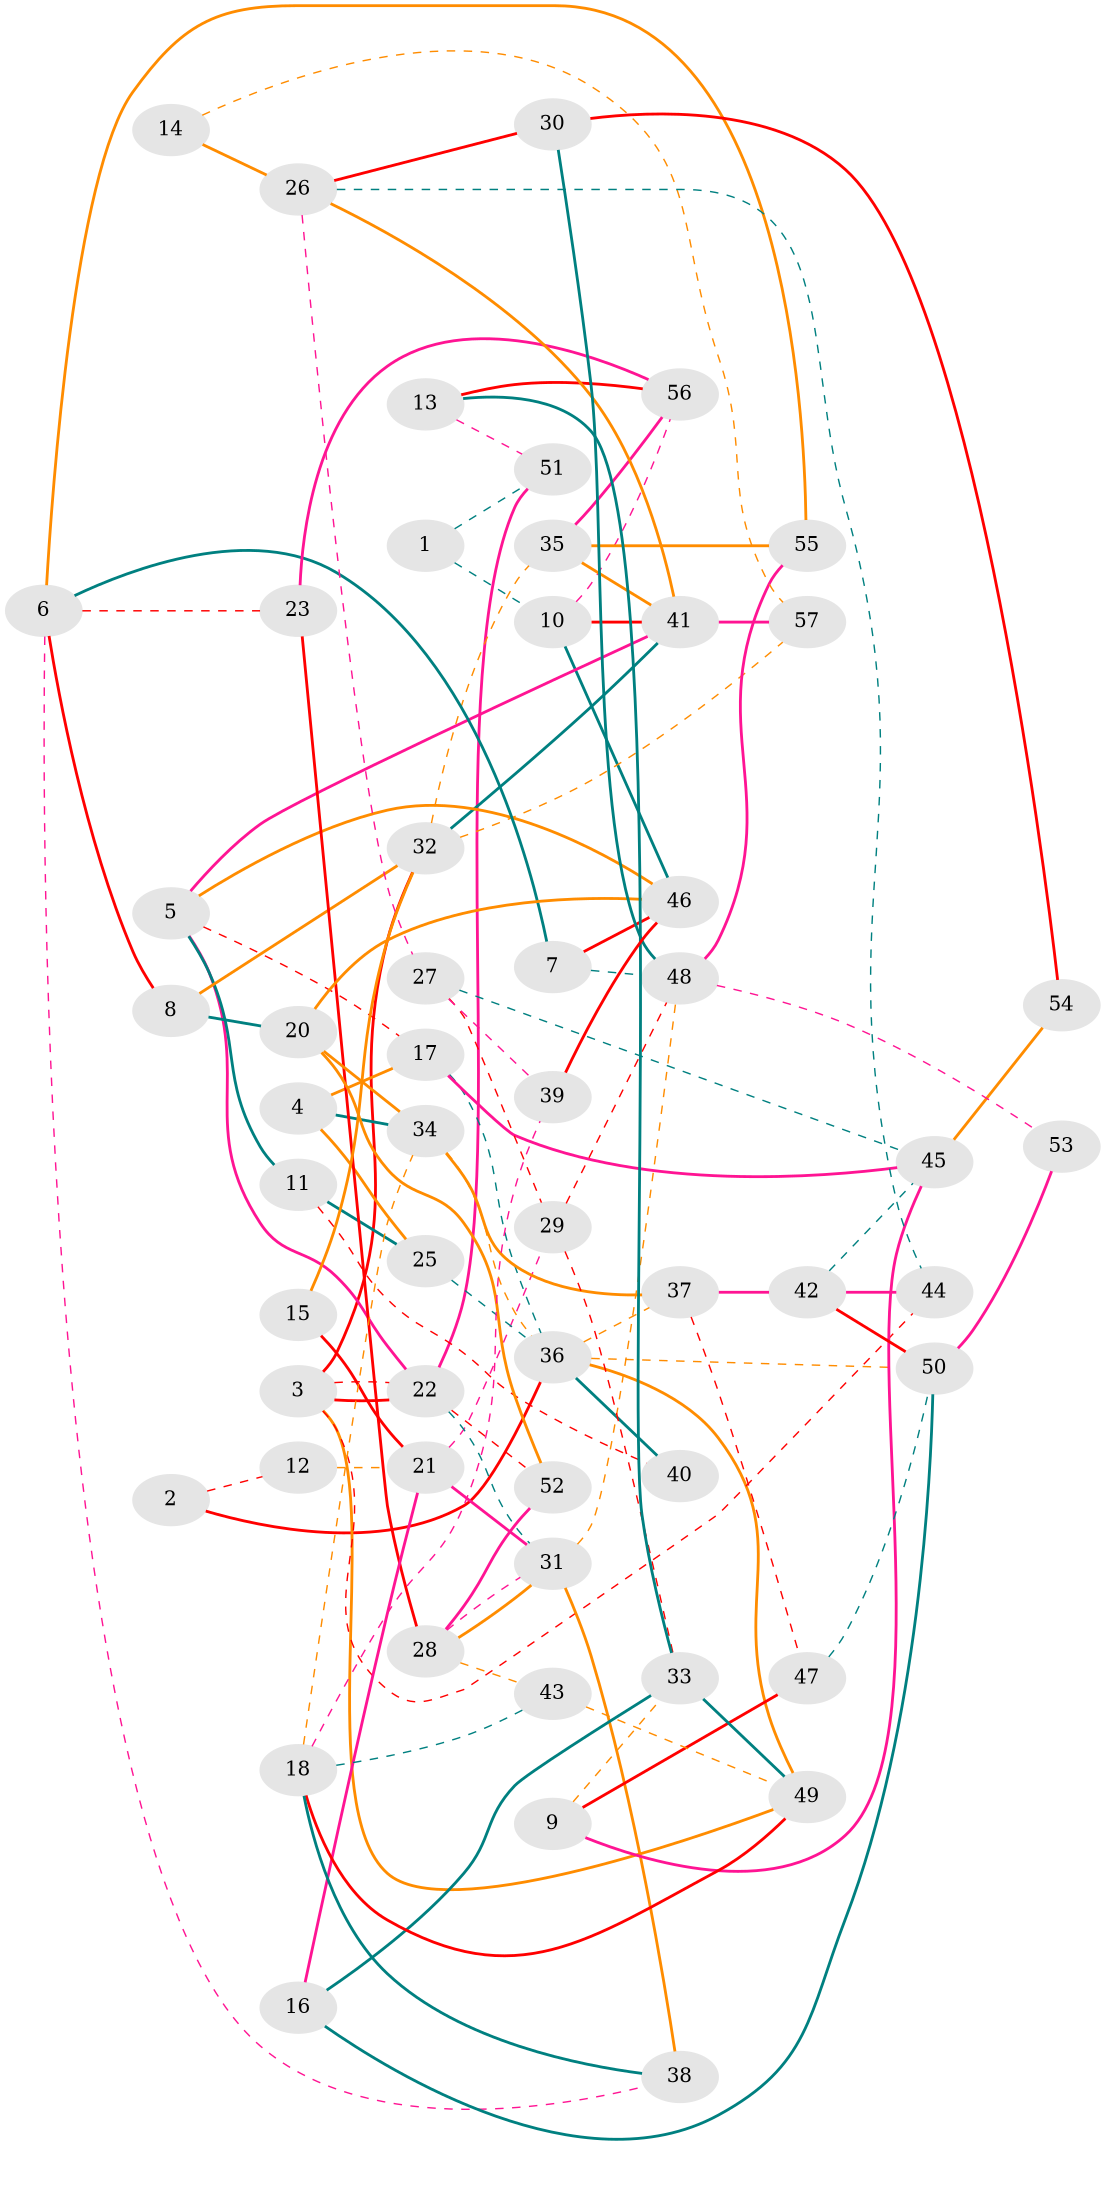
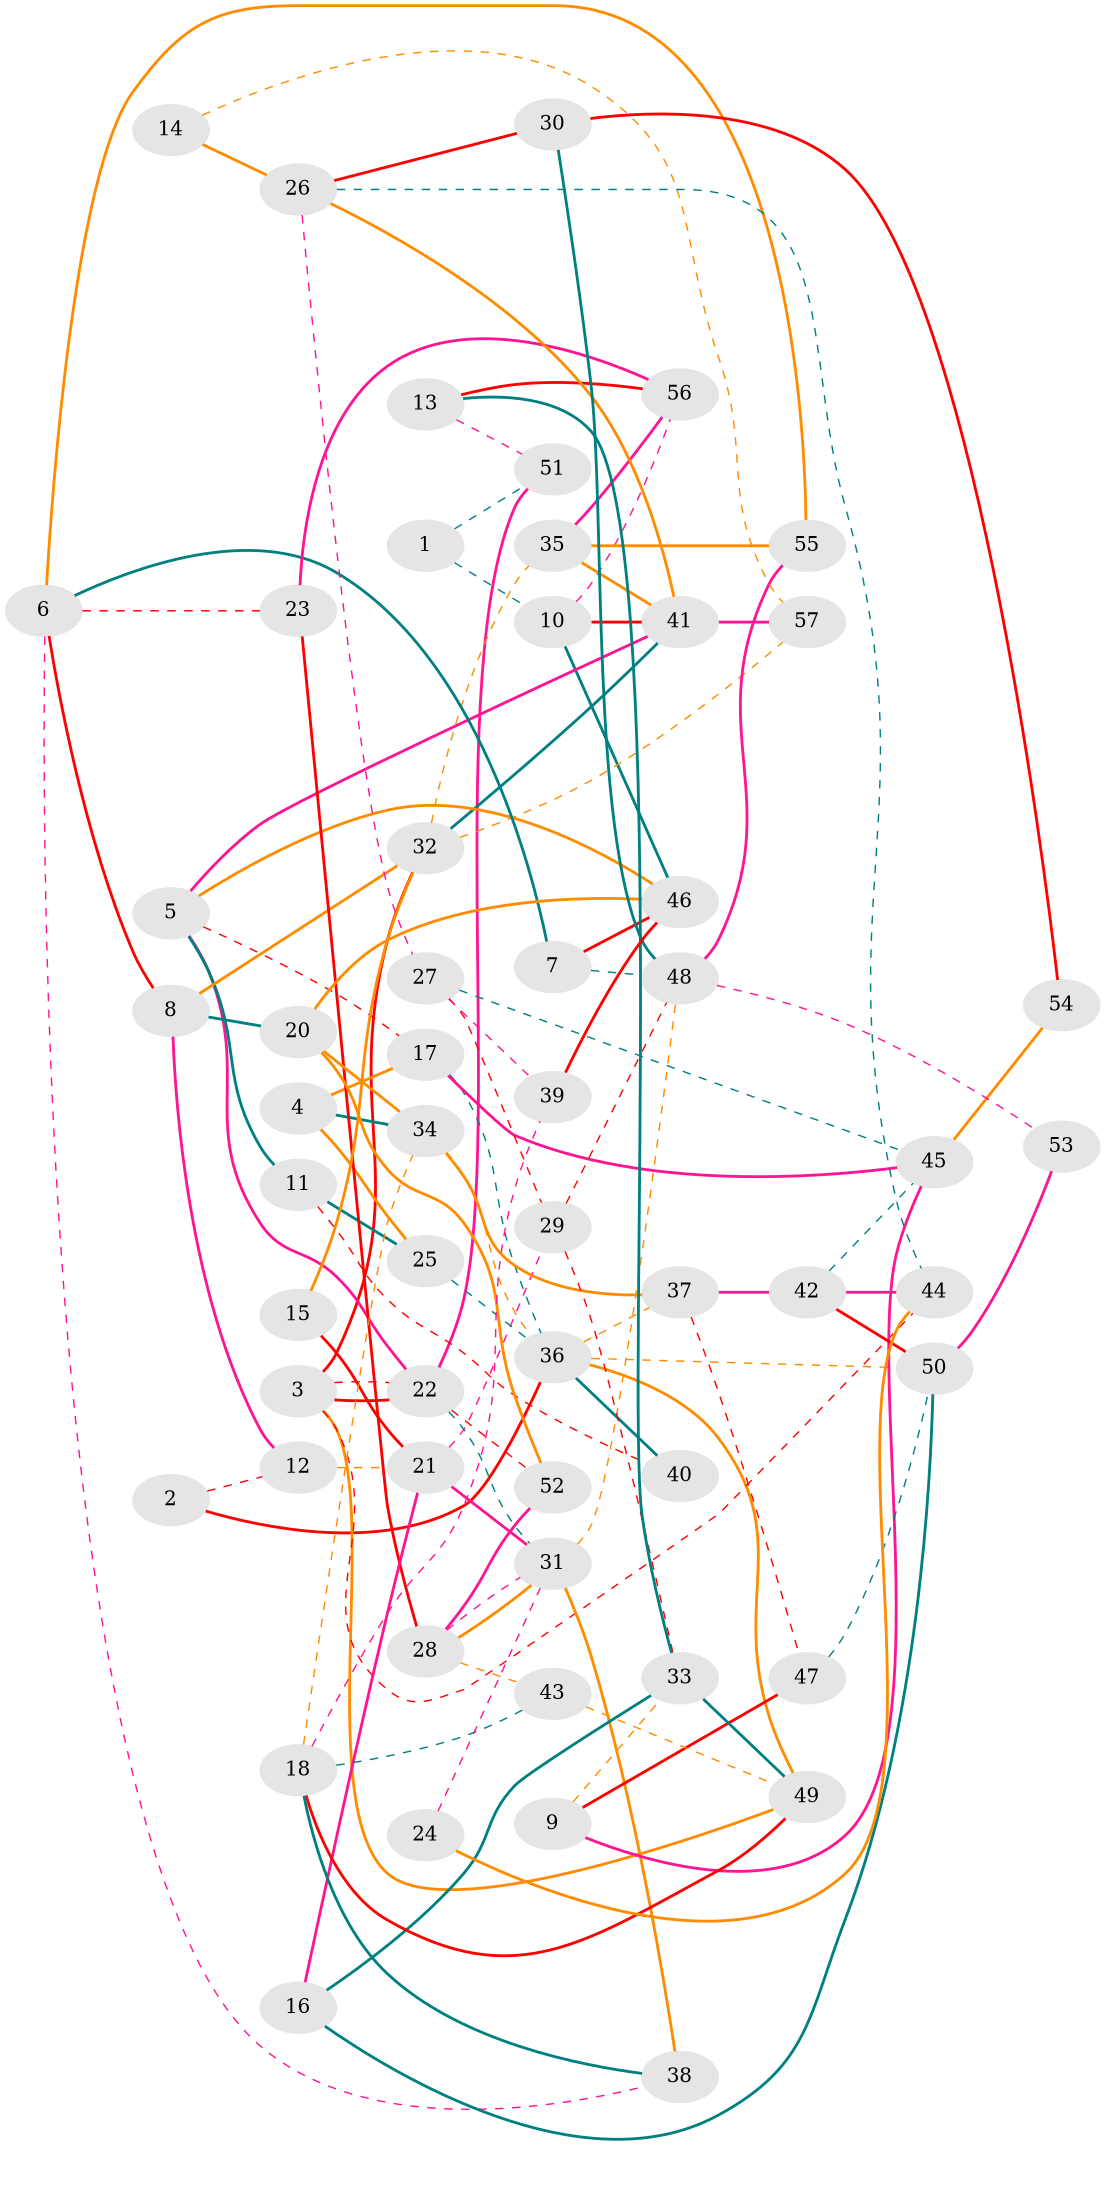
edge "8" -- "12": added
node "24": added
